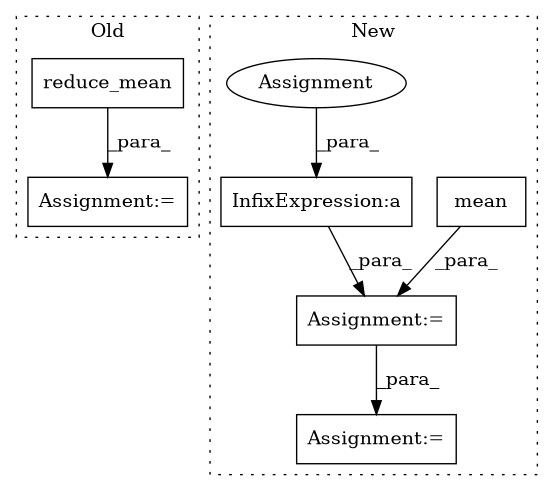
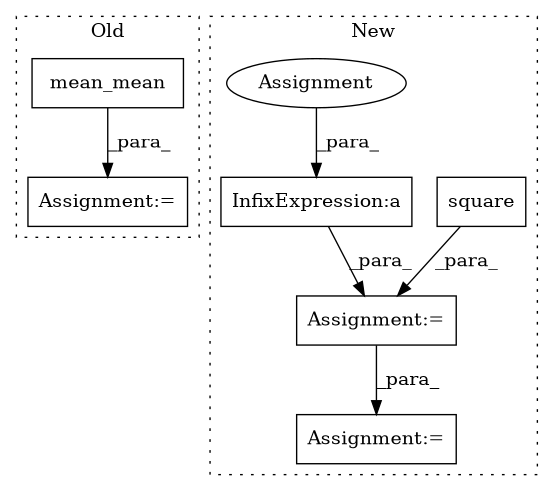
node "reduce_mean": label "reduce_mean" -> "mean_mean"
node "mean": label "mean" -> "square"
